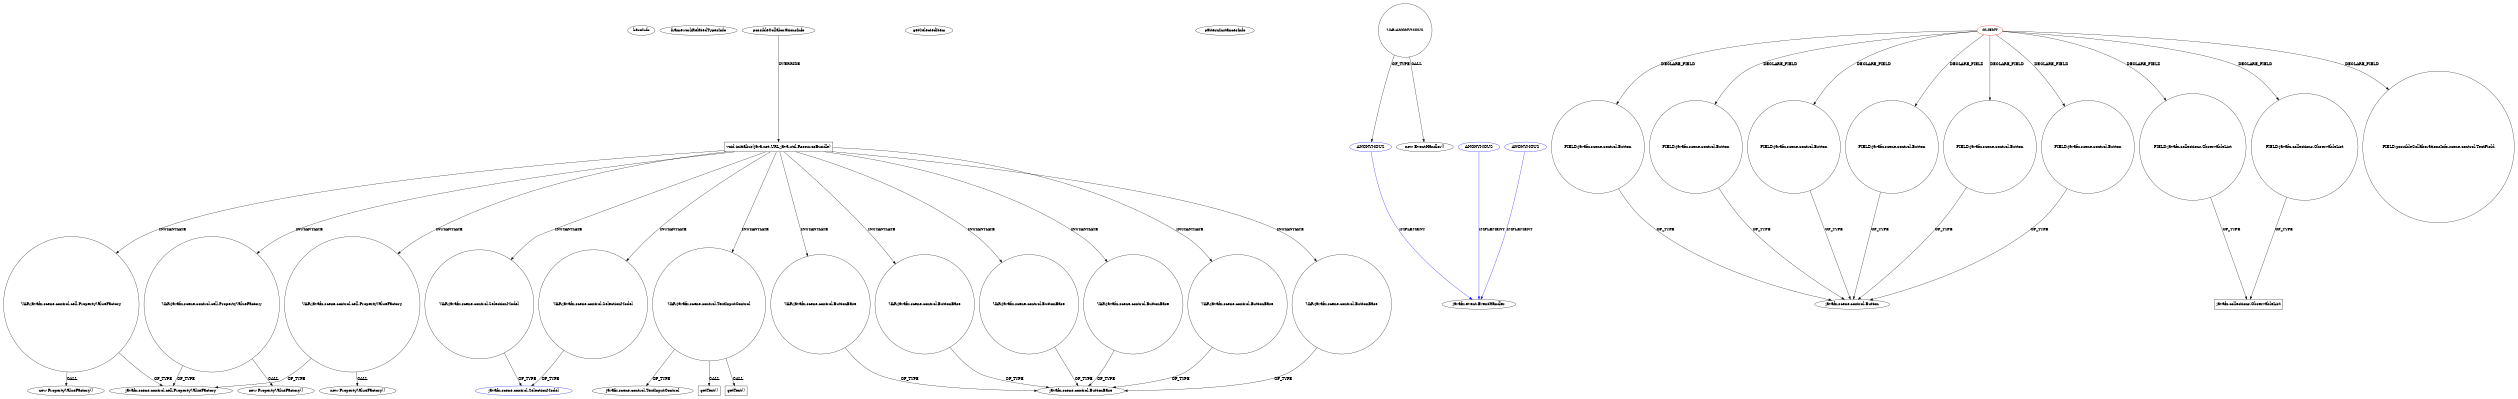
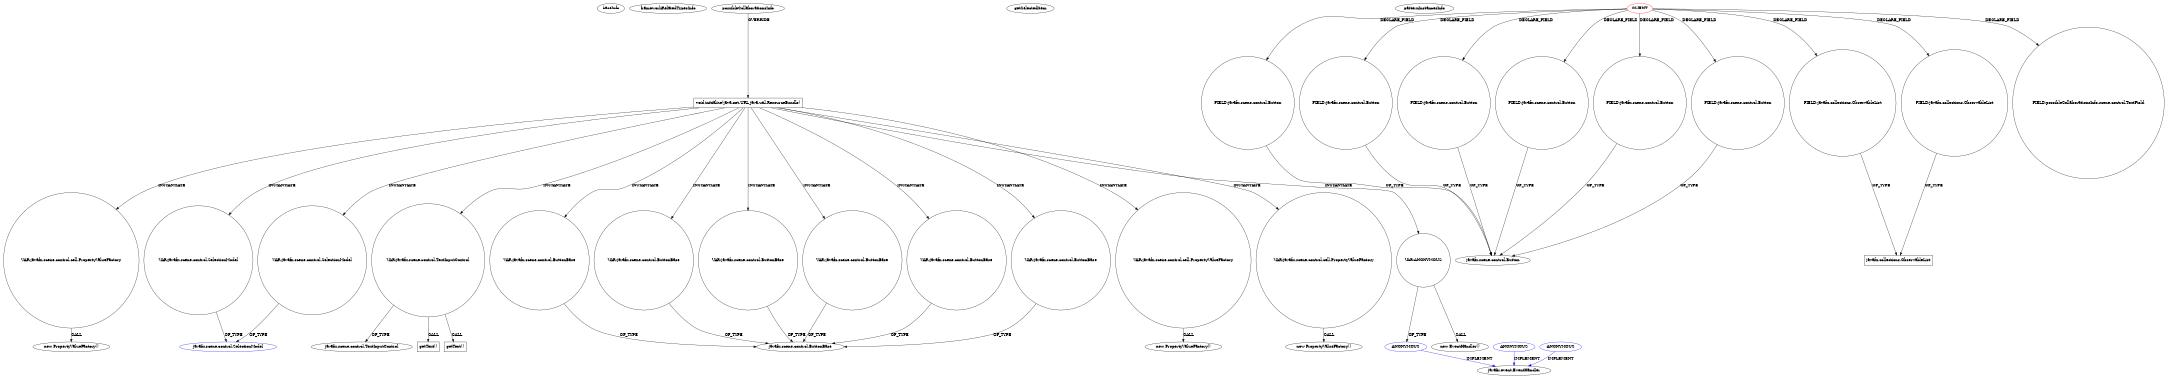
edge "void initialize(java.net.URL,java.util.ResourceBundle)" -> "VAR:ANONYMOUS": added, label "INSTANTIATE"
node "javafx.scene.control.cell.PropertyValueFactory": removed
